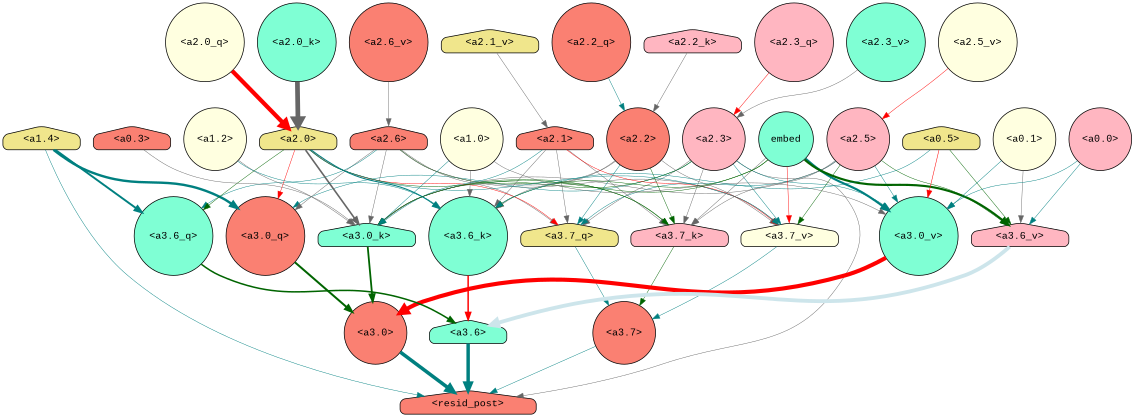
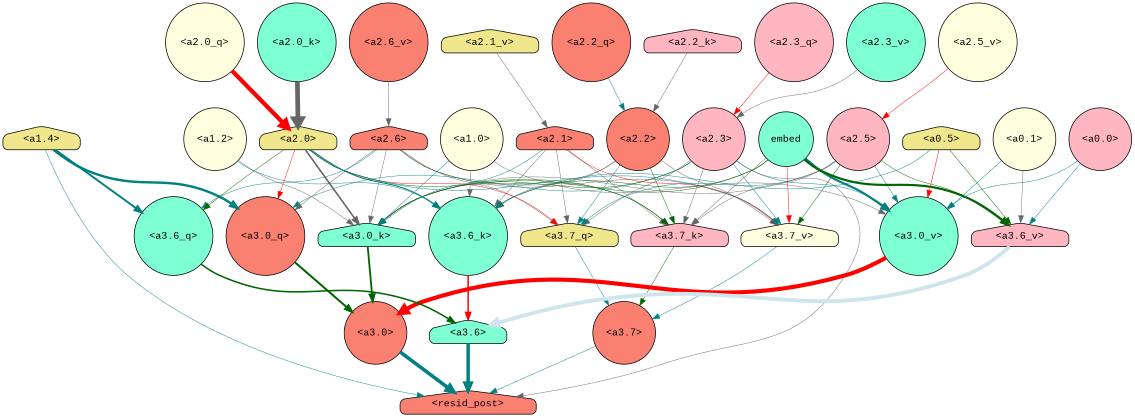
node "<a0.3>": removed
